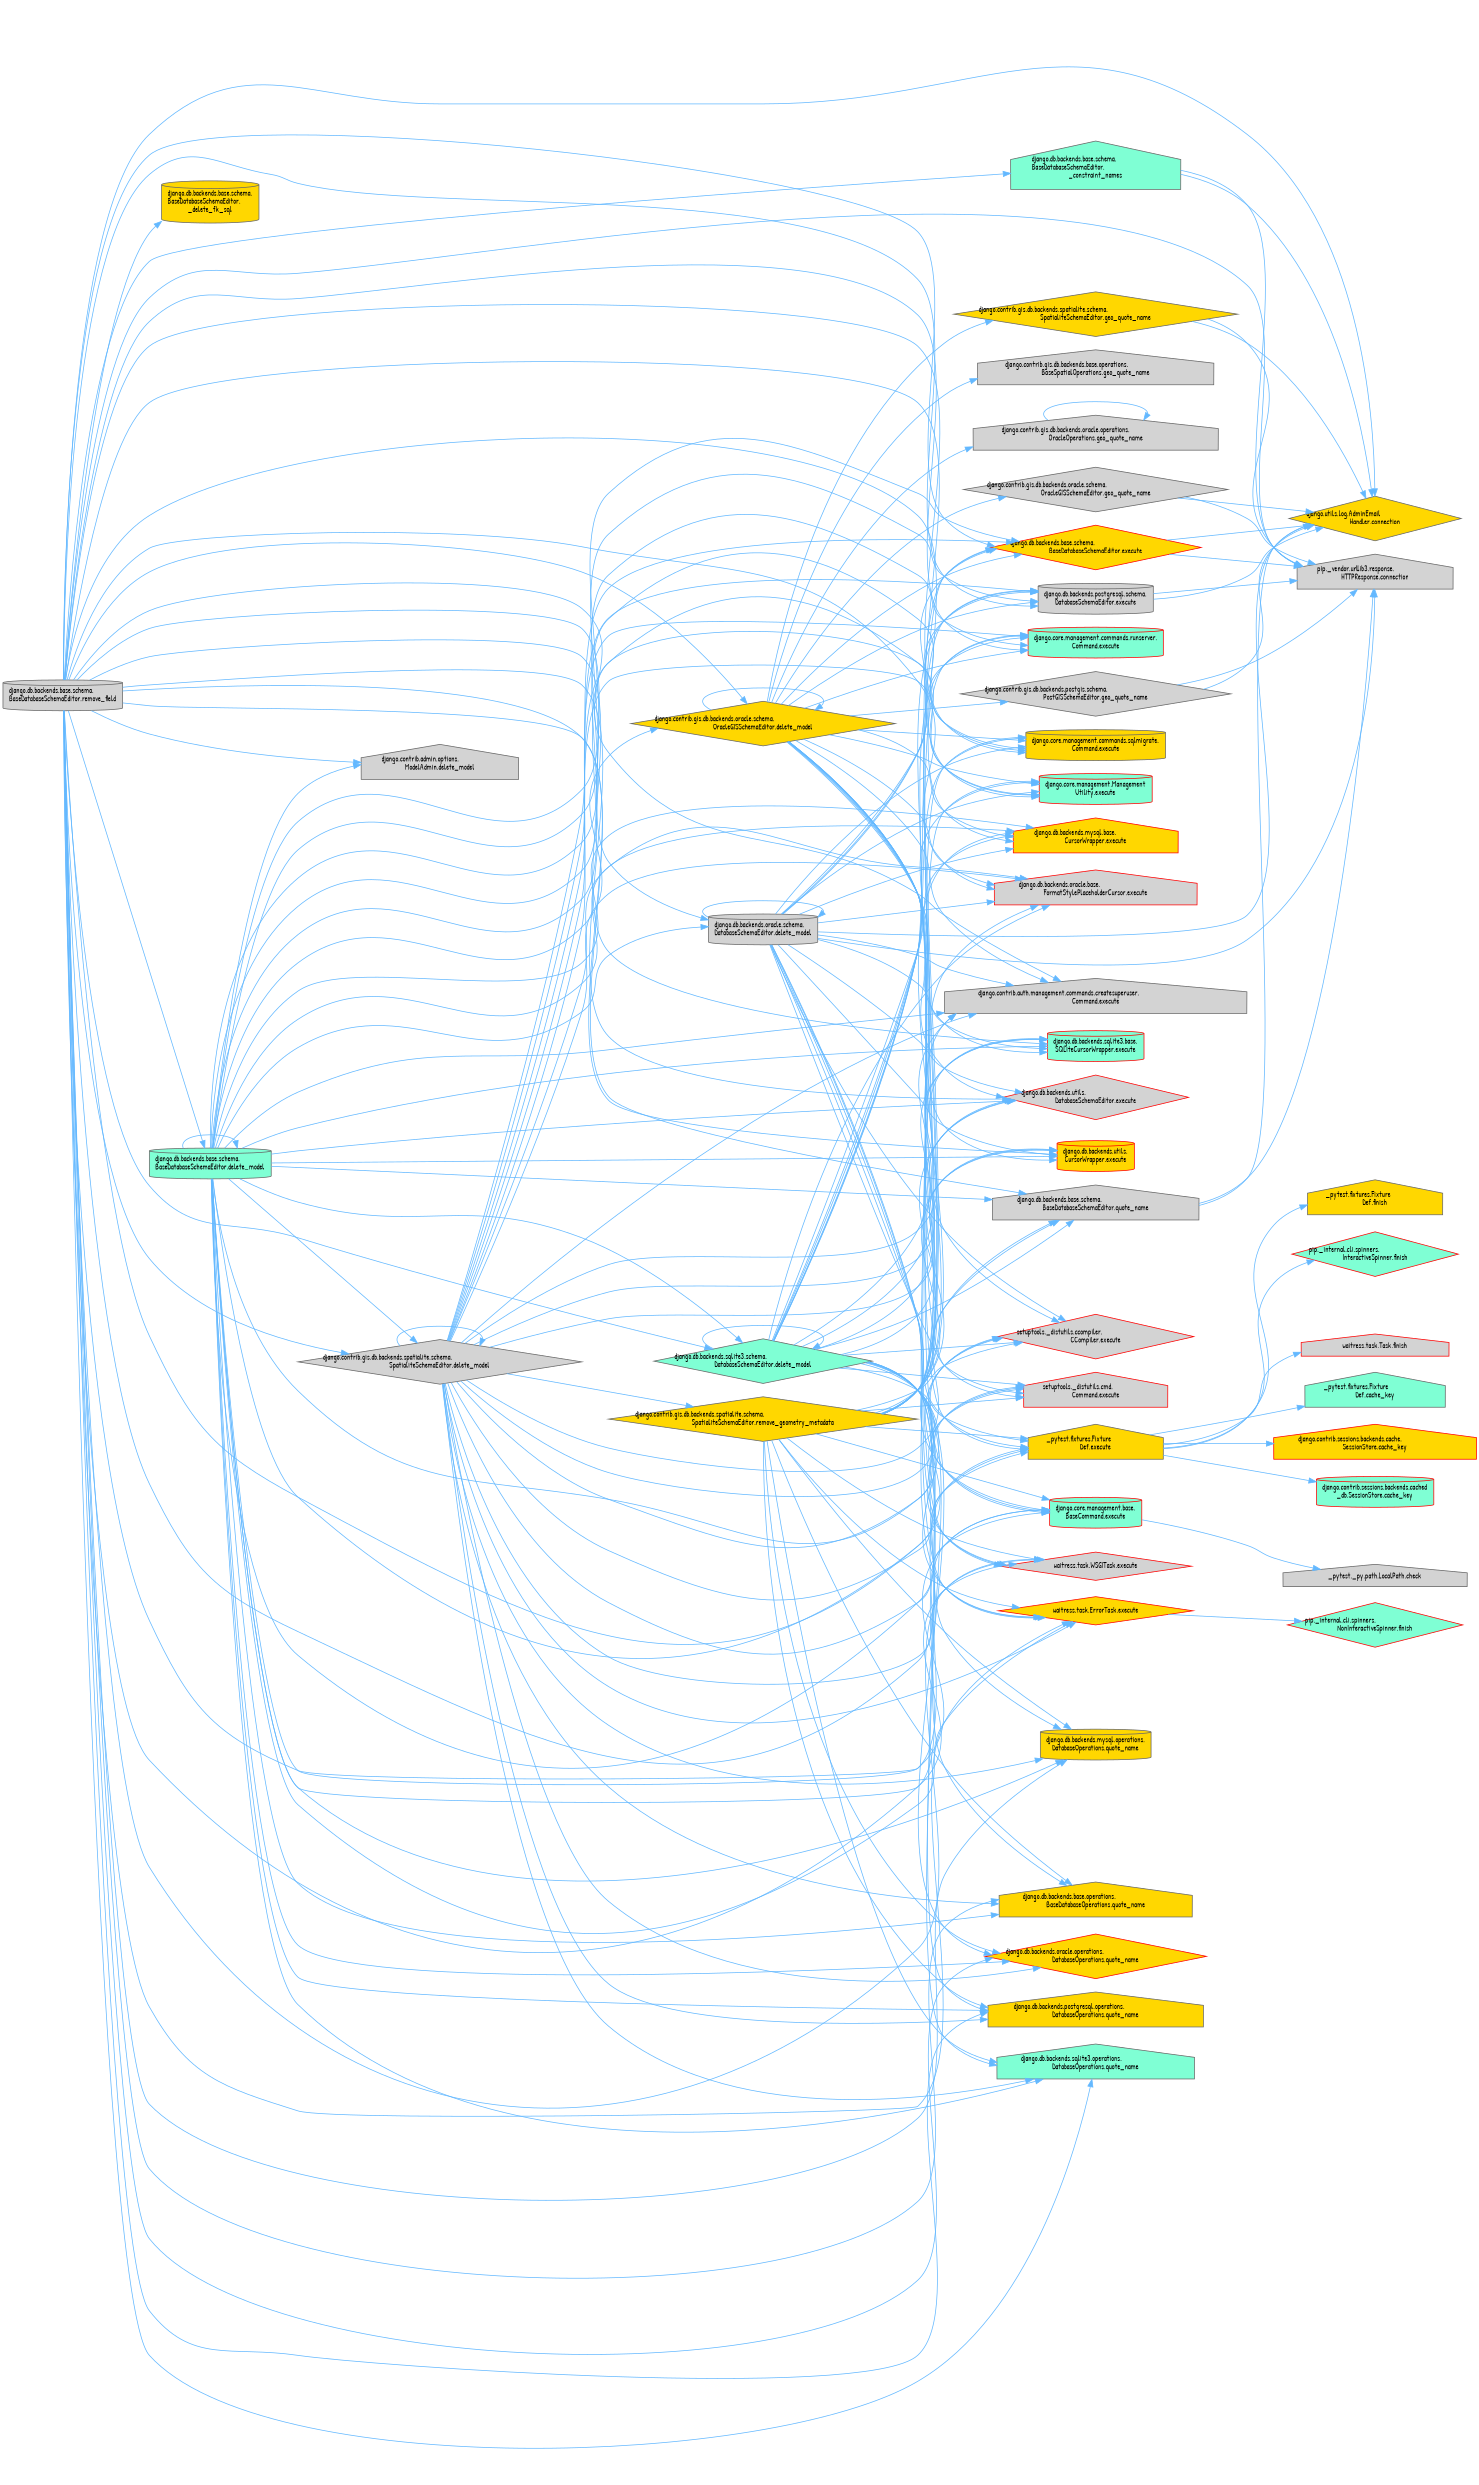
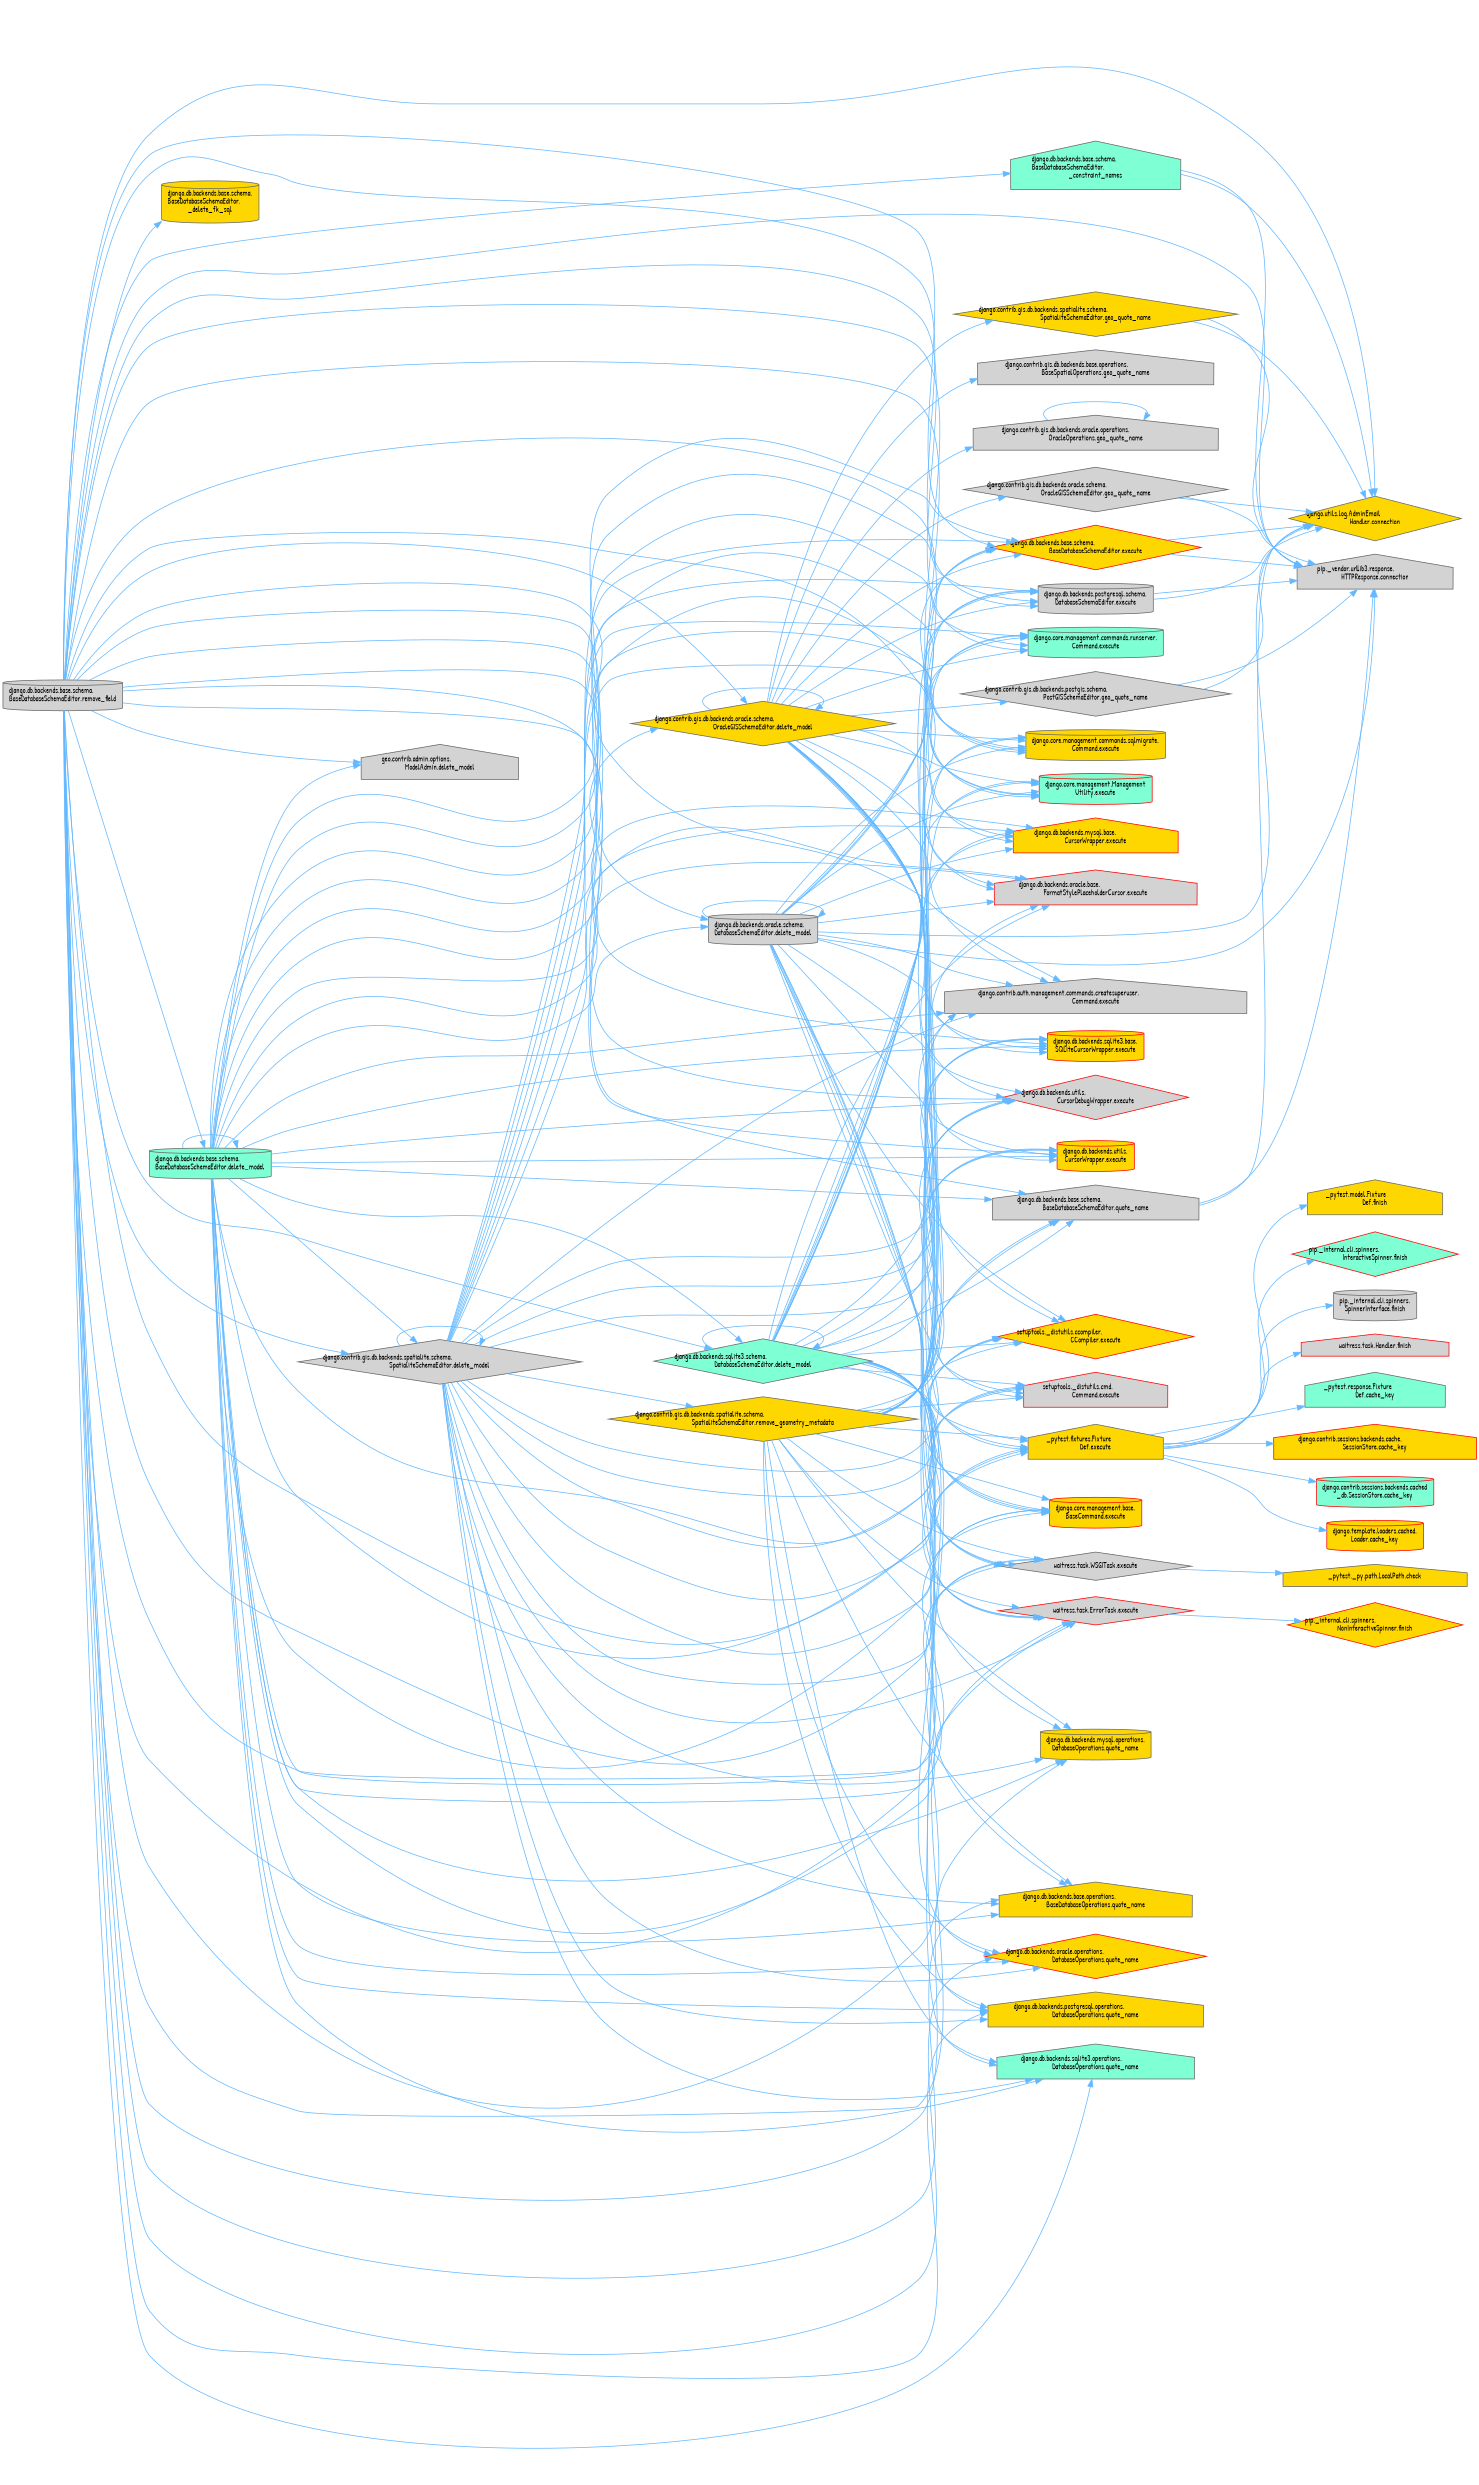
node "django.core.management.commands.runserver. Command.execute": color red -> grey40
node "django.contrib.admin.options. ModelAdmin.delete_model": label "django.contrib.admin.options. ModelAdmin.delete_model" -> "geo.contrib.admin.options. ModelAdmin.delete_model"
node "django.db.backends.sqlite3.base. SQLiteCursorWrapper.execute": fillcolor aquamarine -> gold
node "django.db.backends.utils. DatabaseSchemaEditor.execute": label "django.db.backends.utils. DatabaseSchemaEditor.execute" -> "django.db.backends.utils. CursorDebugWrapper.execute"
node "_pytest.fixtures.Fixture Def.finish": label "_pytest.fixtures.Fixture Def.finish" -> "_pytest.model.Fixture Def.finish"
node "pip._internal.cli.spinners. SpinnerInterface.finish": added
node "setuptools._distutils.ccompiler. CCompiler.execute": fillcolor lightgrey -> gold
node "waitress.task.Task.finish": label "waitress.task.Task.finish" -> "waitress.task.Handler.finish"
node "_pytest.fixtures.Fixture Def.cache_key": label "_pytest.fixtures.Fixture Def.cache_key" -> "_pytest.response.Fixture Def.cache_key"
node "django.core.management.base. BaseCommand.execute": fillcolor aquamarine -> gold
node "django.template.loaders.cached. Loader.cache_key": added
edge "django.core.management.base. BaseCommand.execute" -> "_pytest._py.path.LocalPath.check": now "waitress.task.WSGITask.execute" -> "_pytest._py.path.LocalPath.check"
node "waitress.task.WSGITask.execute": color red -> grey40
node "_pytest._py.path.LocalPath.check": fillcolor lightgrey -> gold
node "waitress.task.ErrorTask.execute": fillcolor gold -> lightgrey
node "pip._internal.cli.spinners. NonInteractiveSpinner.finish": fillcolor aquamarine -> gold
